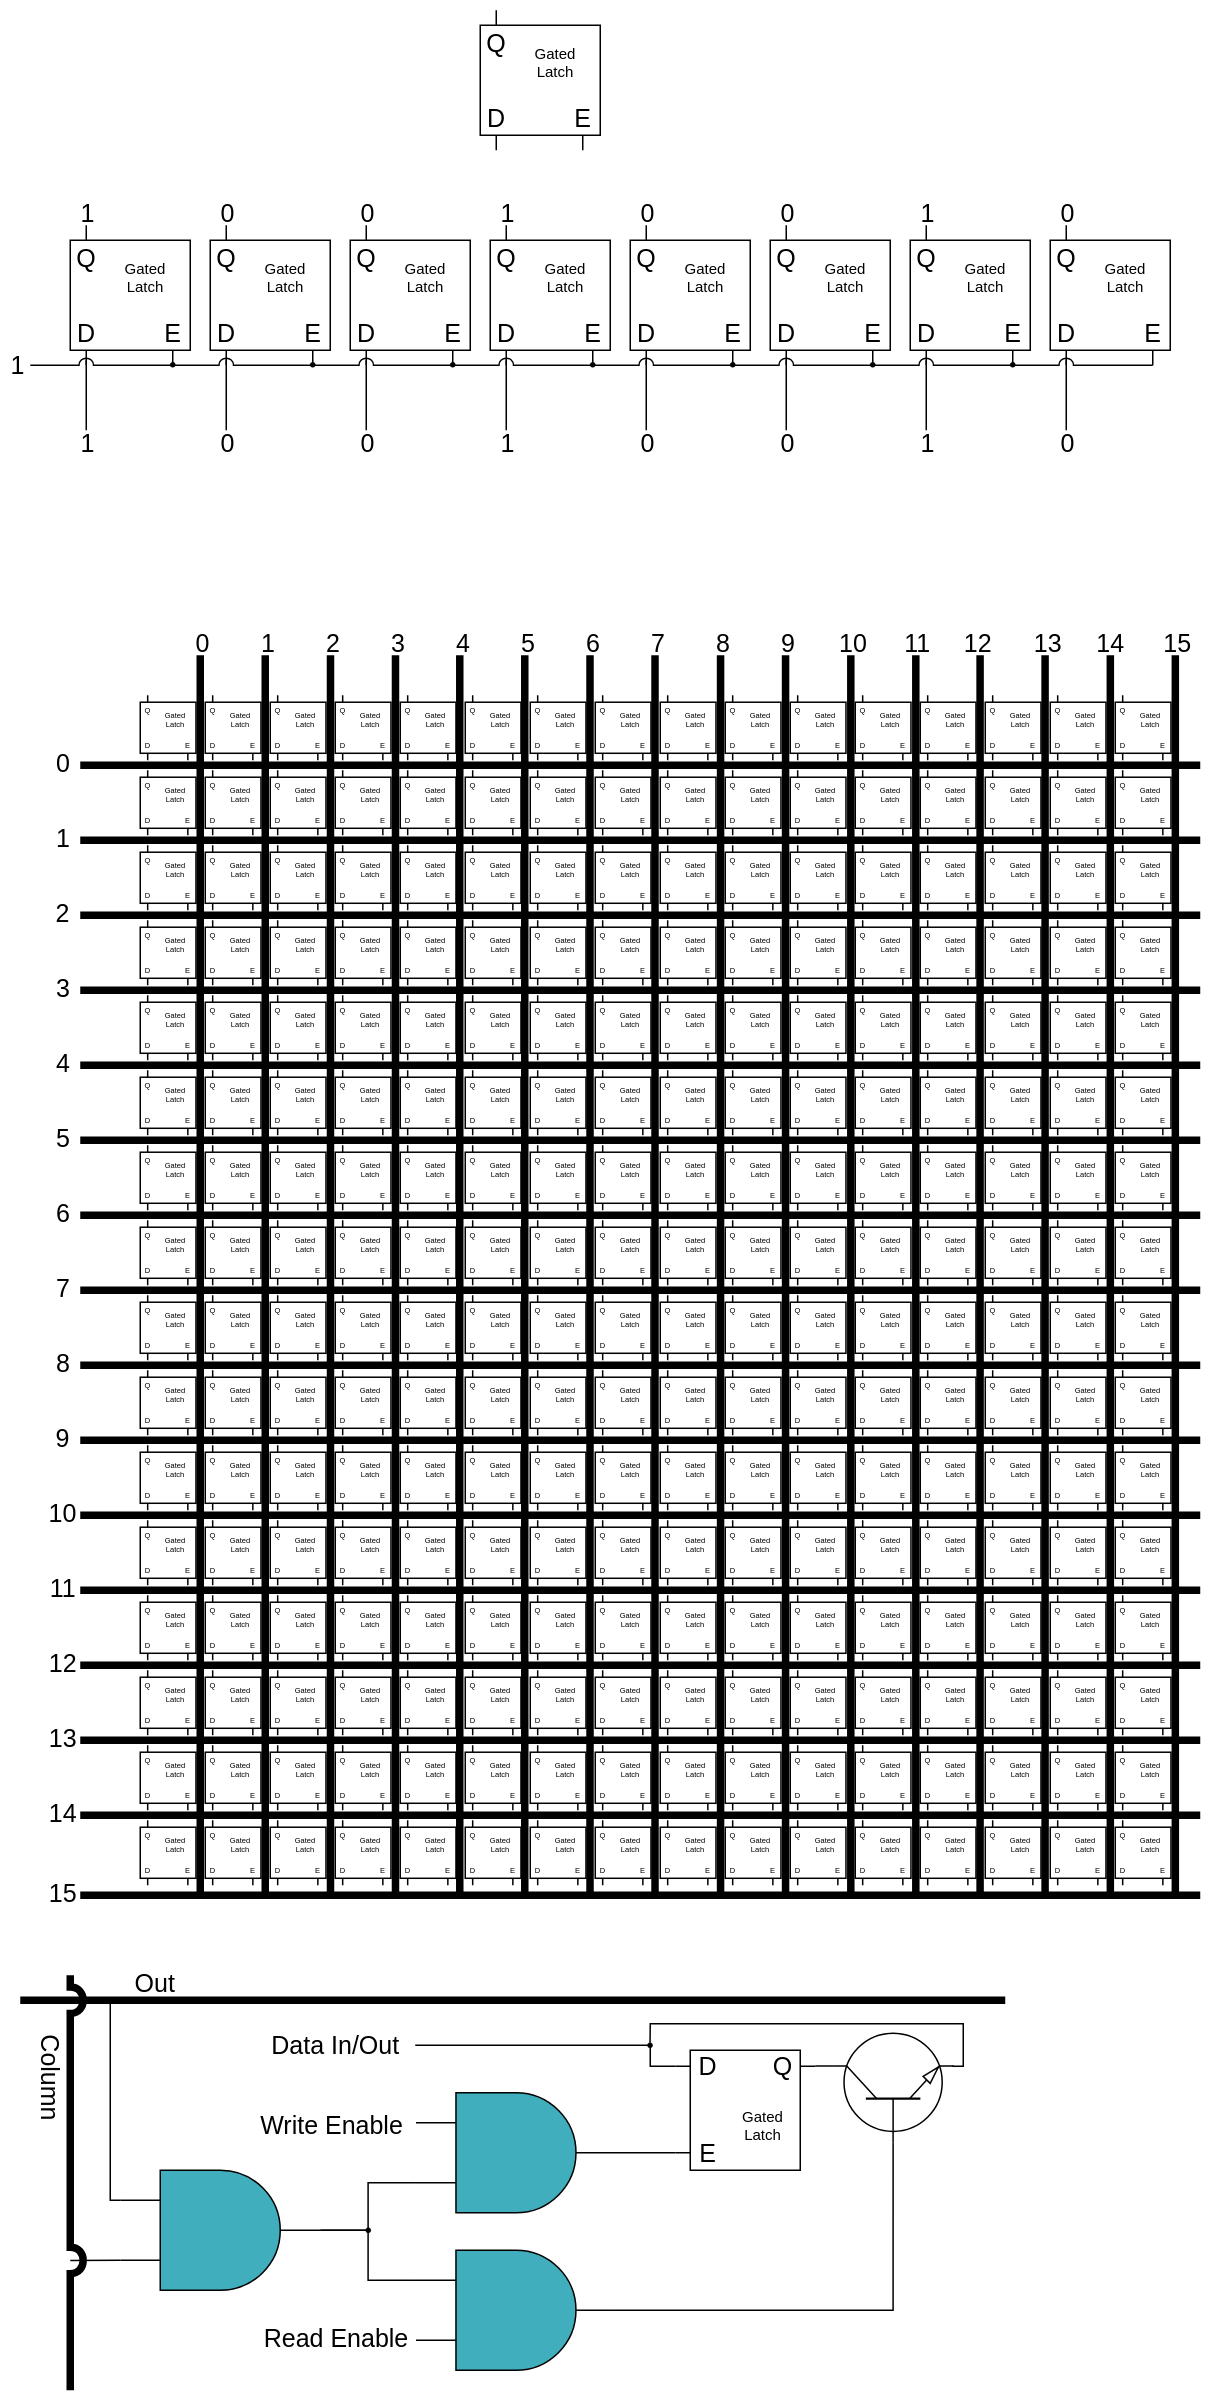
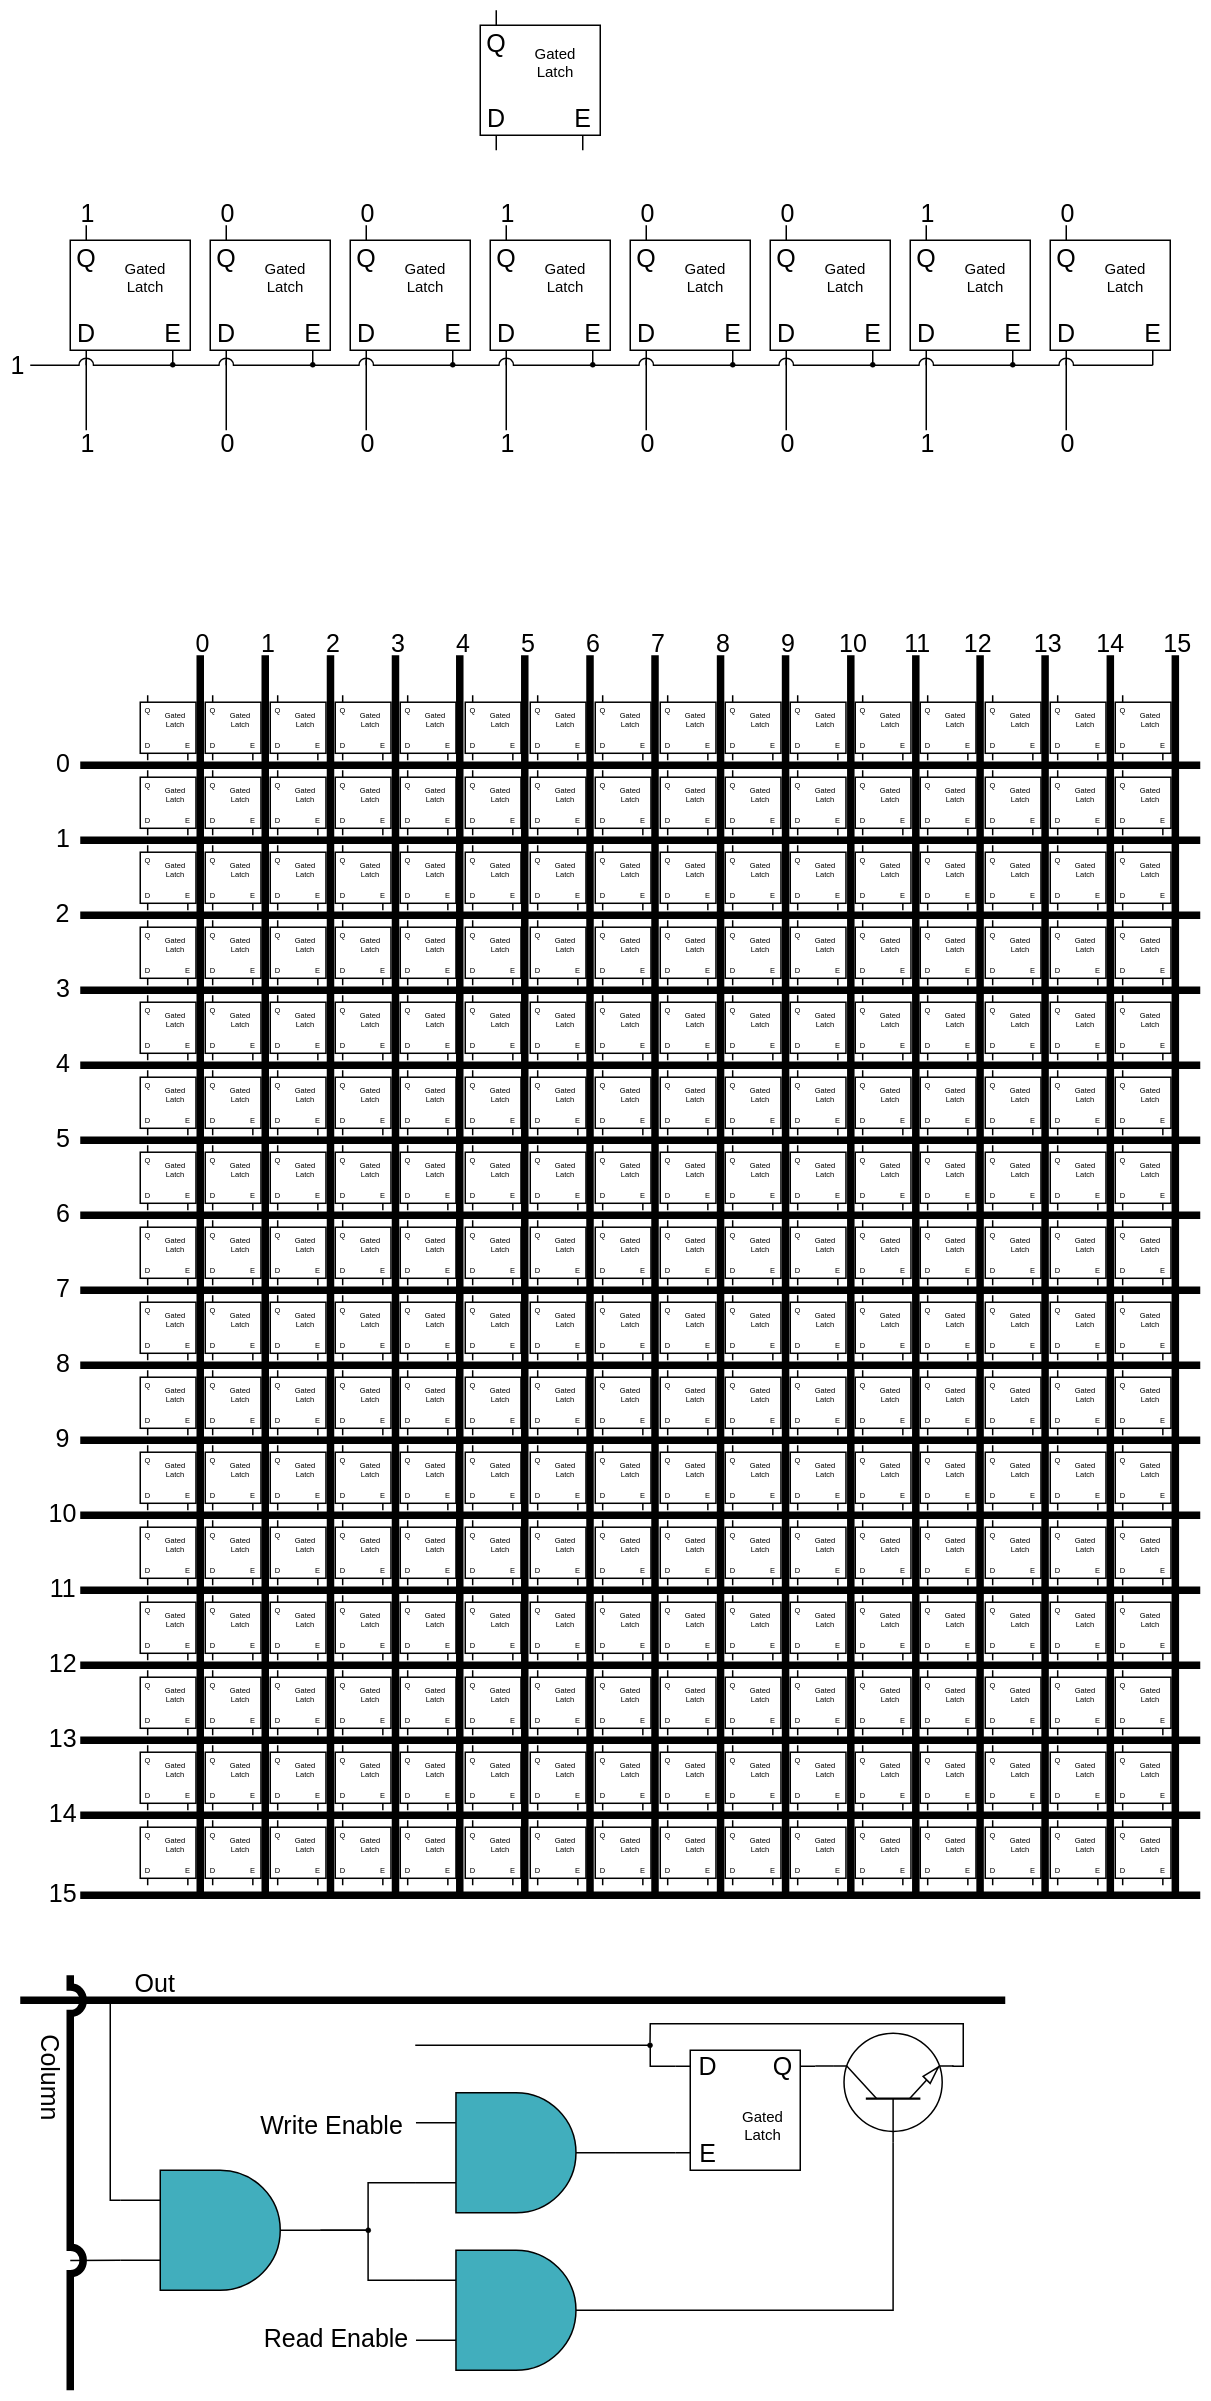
node "Data In/Out": removed
